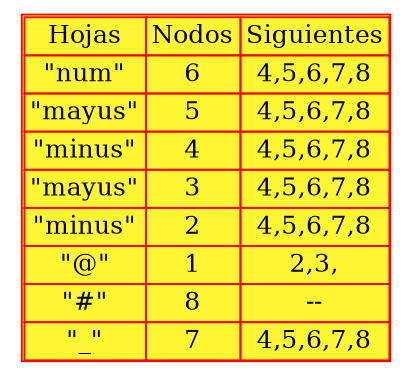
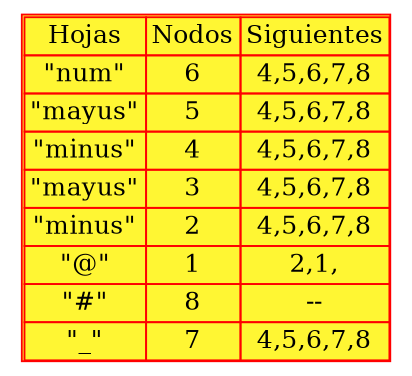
node "Hojas": text "2,3," -> "2,1,"
